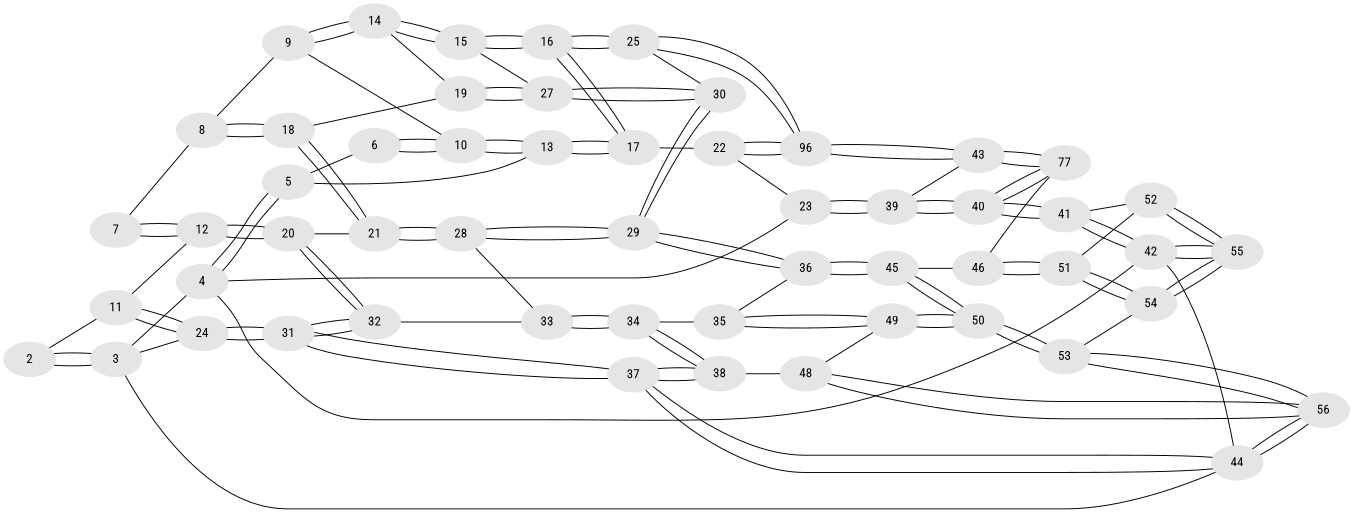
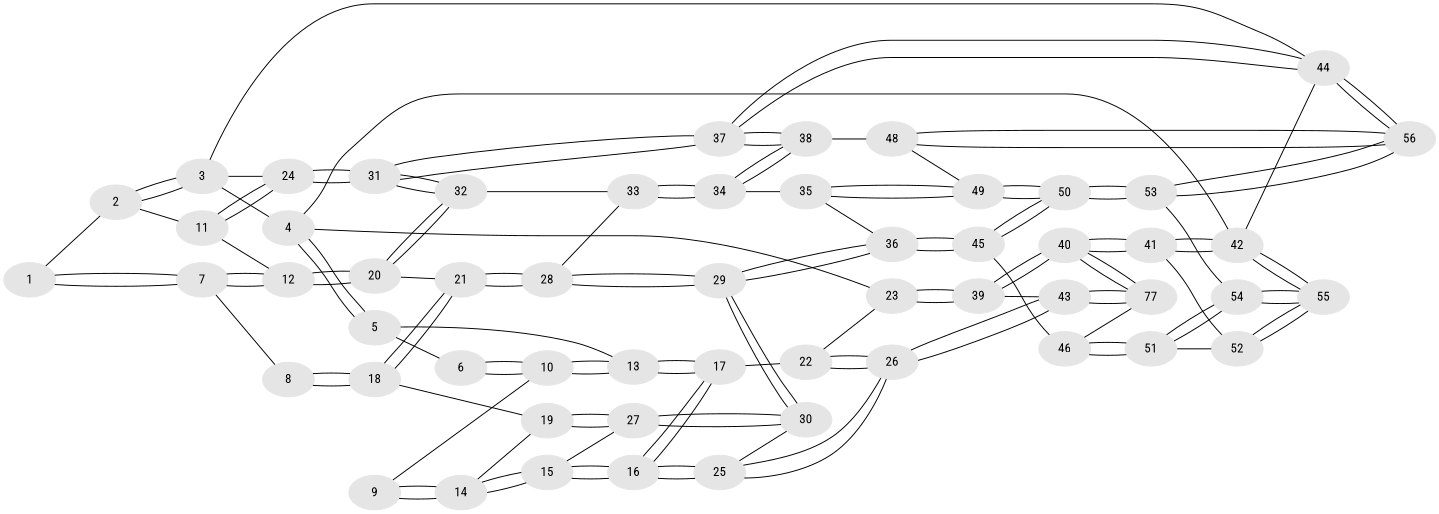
edge "9" -- "8": removed
node "96": label "96" -> "26"
node "1": added
